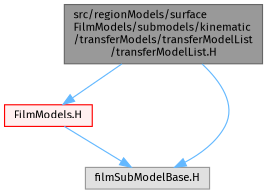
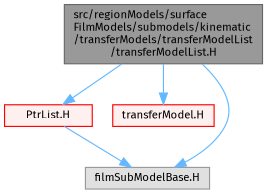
node "FilmModels.H": label "FilmModels.H" -> "PtrList.H"
node "transferModel.H": added
